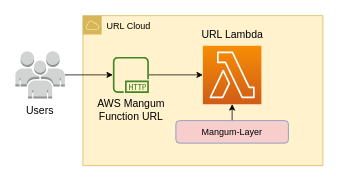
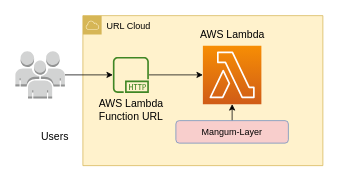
node "URL Lambda": label "URL Lambda" -> "AWS Lambda"
node "AWS Mangum Function URL": label "AWS Mangum Function URL" -> "AWS Lambda Function URL"
node "Users": moved (40, 110) -> (55, 136)
